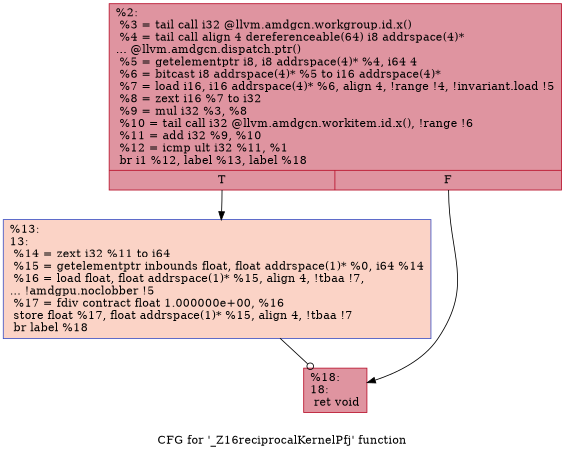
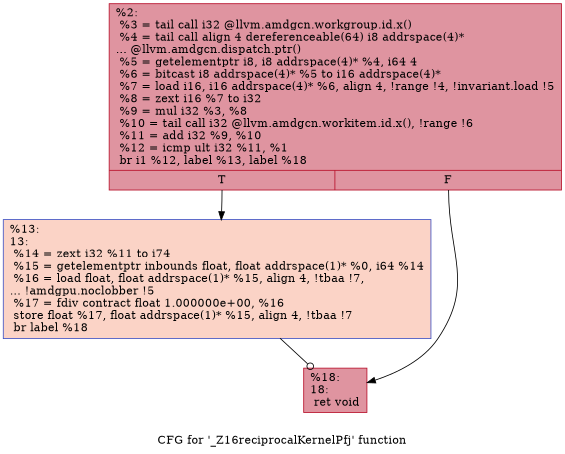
node "%13:": text "%14 = zext i32 %11 to i64" -> "%14 = zext i32 %11 to i74"
